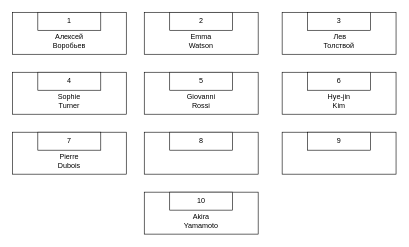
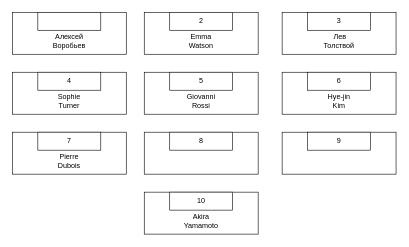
node "1": removed
